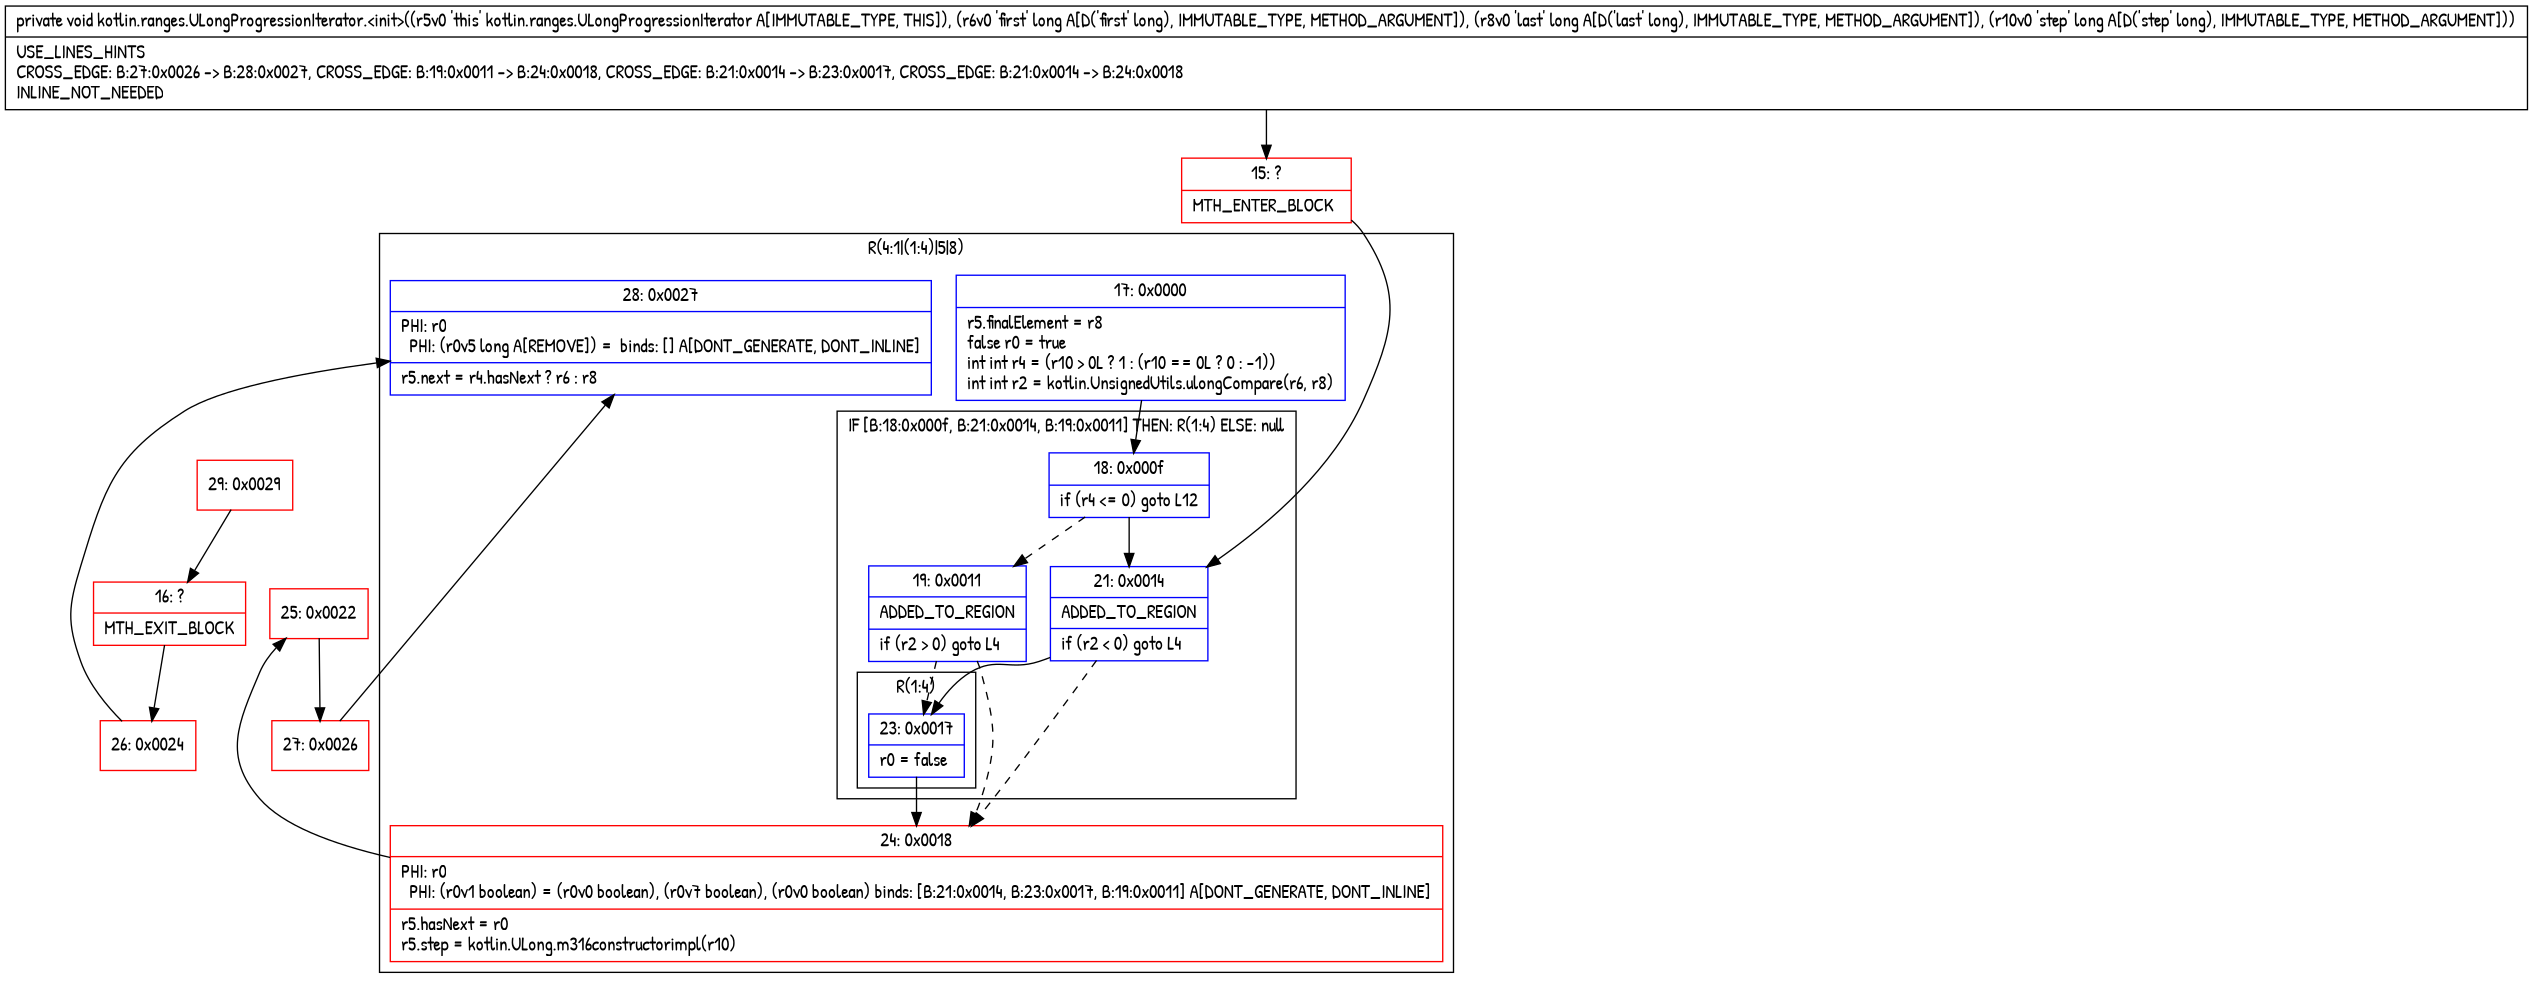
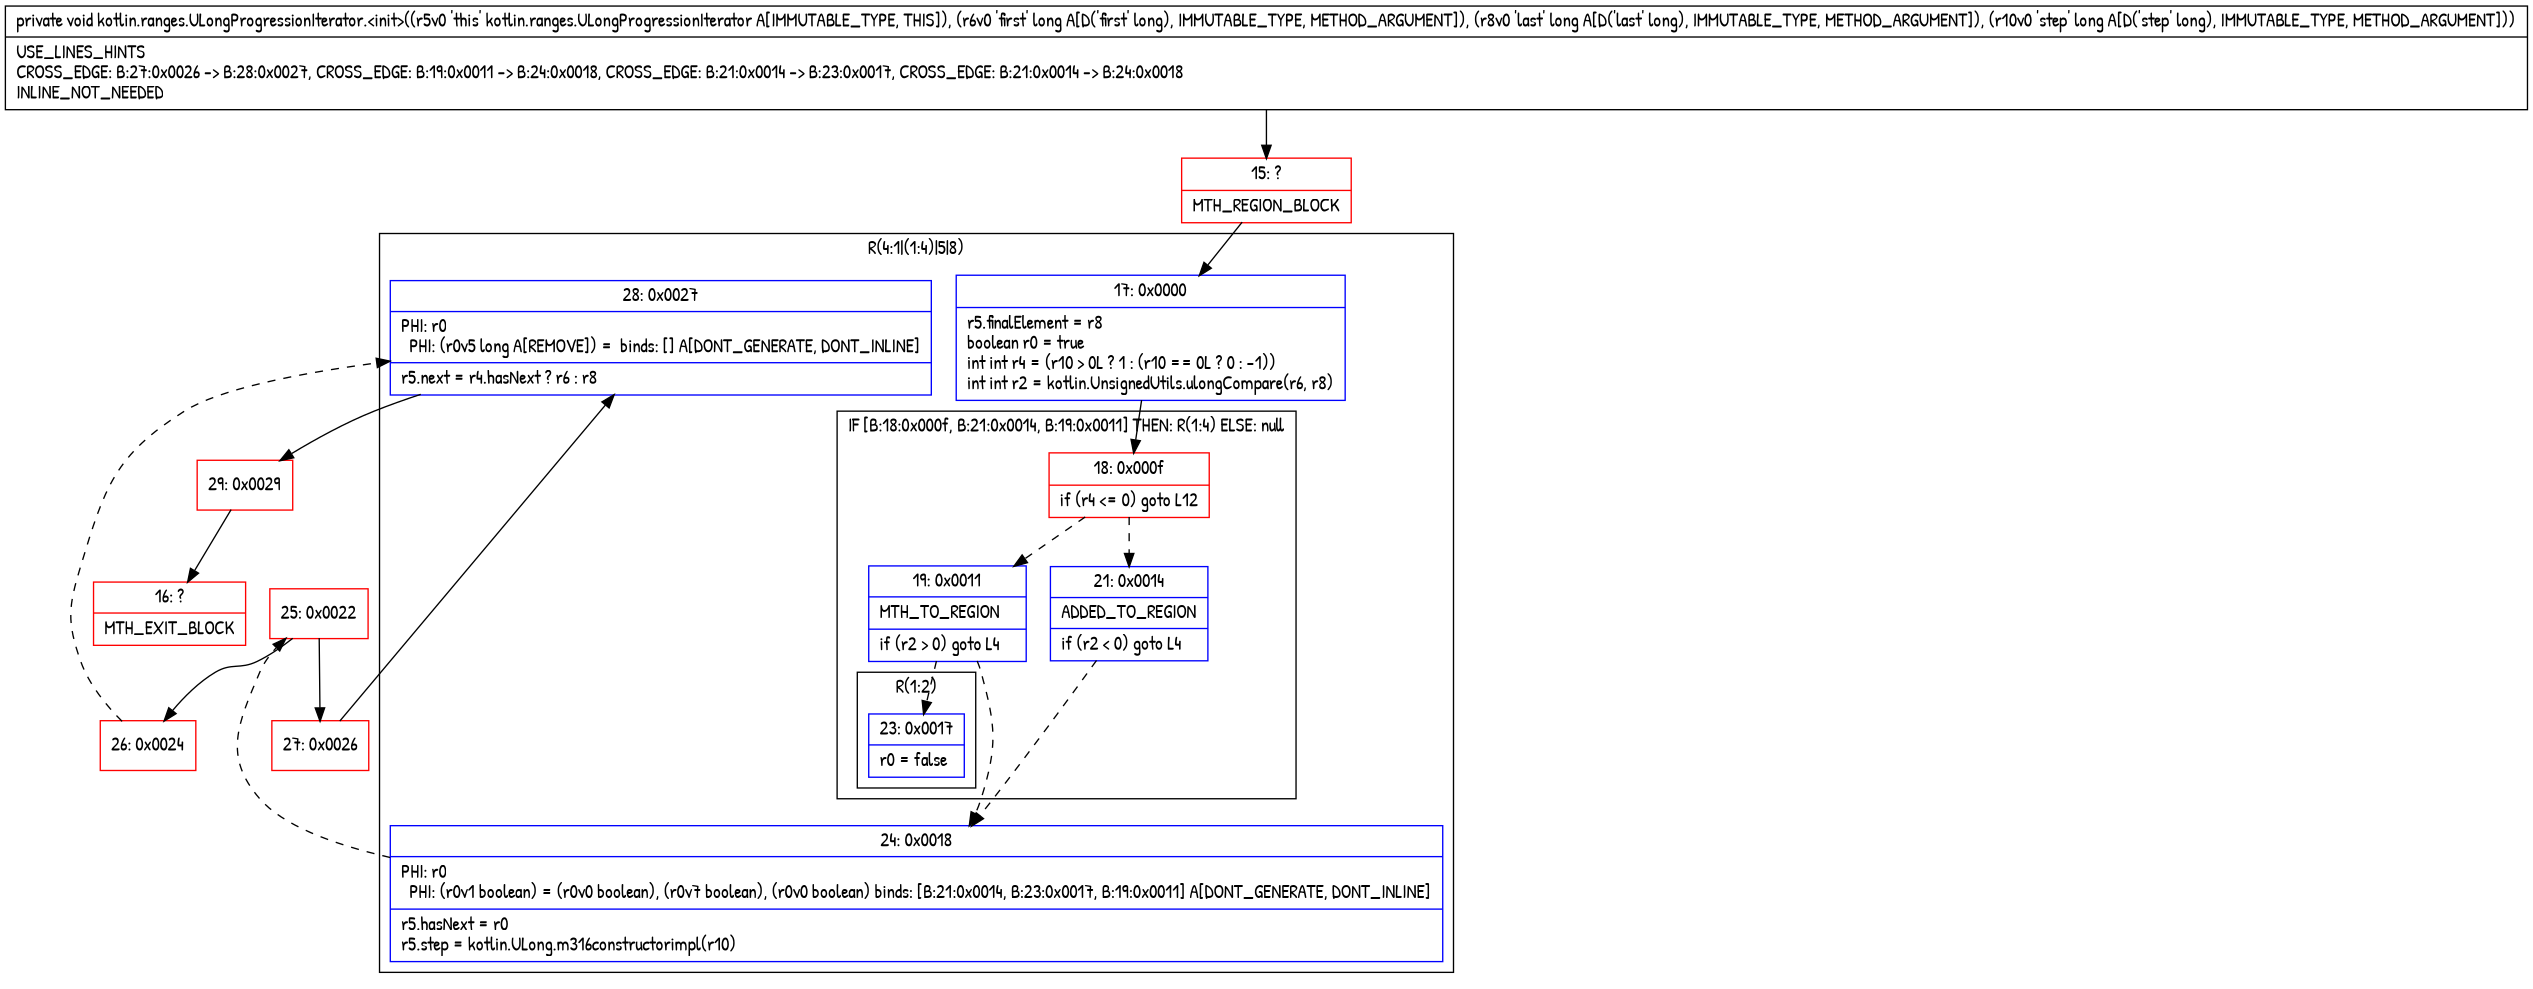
node "15: ?": text "MTH_ENTER_BLOCK" -> "MTH_REGION_BLOCK"
node "17: 0x0000": text "false r0 = true" -> "boolean r0 = true"
edge "15: ?" -> "21: 0x0014": now "15: ?" -> "17: 0x0000"
edge "28: 0x0027" -> "29: 0x0029": added
edge "26: 0x0024" -> "28: 0x0027": style solid -> dashed
node "18: 0x000f": color blue -> red
edge "18: 0x000f" -> "21: 0x0014": style solid -> dashed
node "19: 0x0011": text "ADDED_TO_REGION" -> "MTH_TO_REGION"
edge "21: 0x0014" -> "23: 0x0017": removed
edge "16: ?" -> "26: 0x0024": now "25: 0x0022" -> "26: 0x0024"
cluster "R(1:4)": label "R(1:4)" -> "R(1:2)"
edge "24: 0x0018" -> "25: 0x0022": style solid -> dashed
edge "23: 0x0017" -> "24: 0x0018": removed
node "24: 0x0018": color red -> blue
